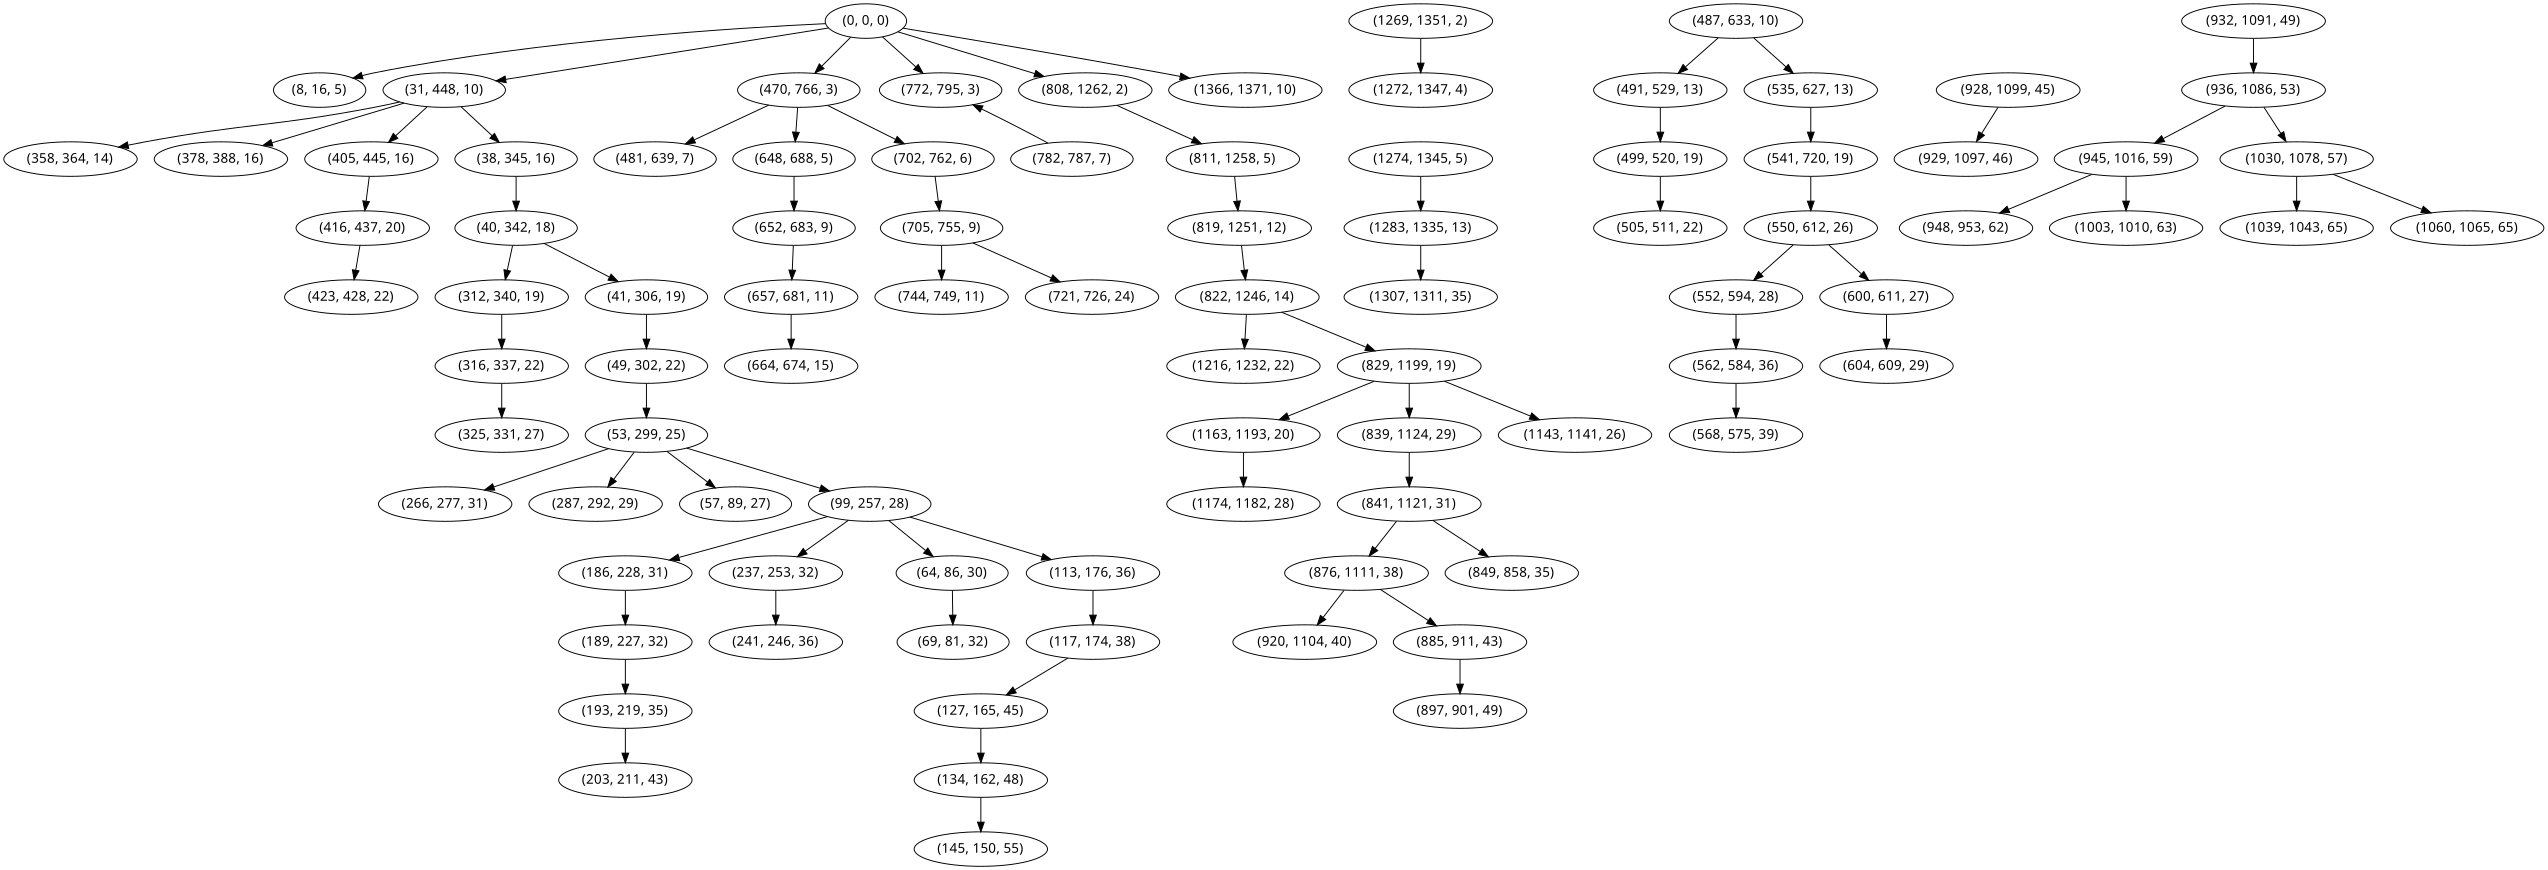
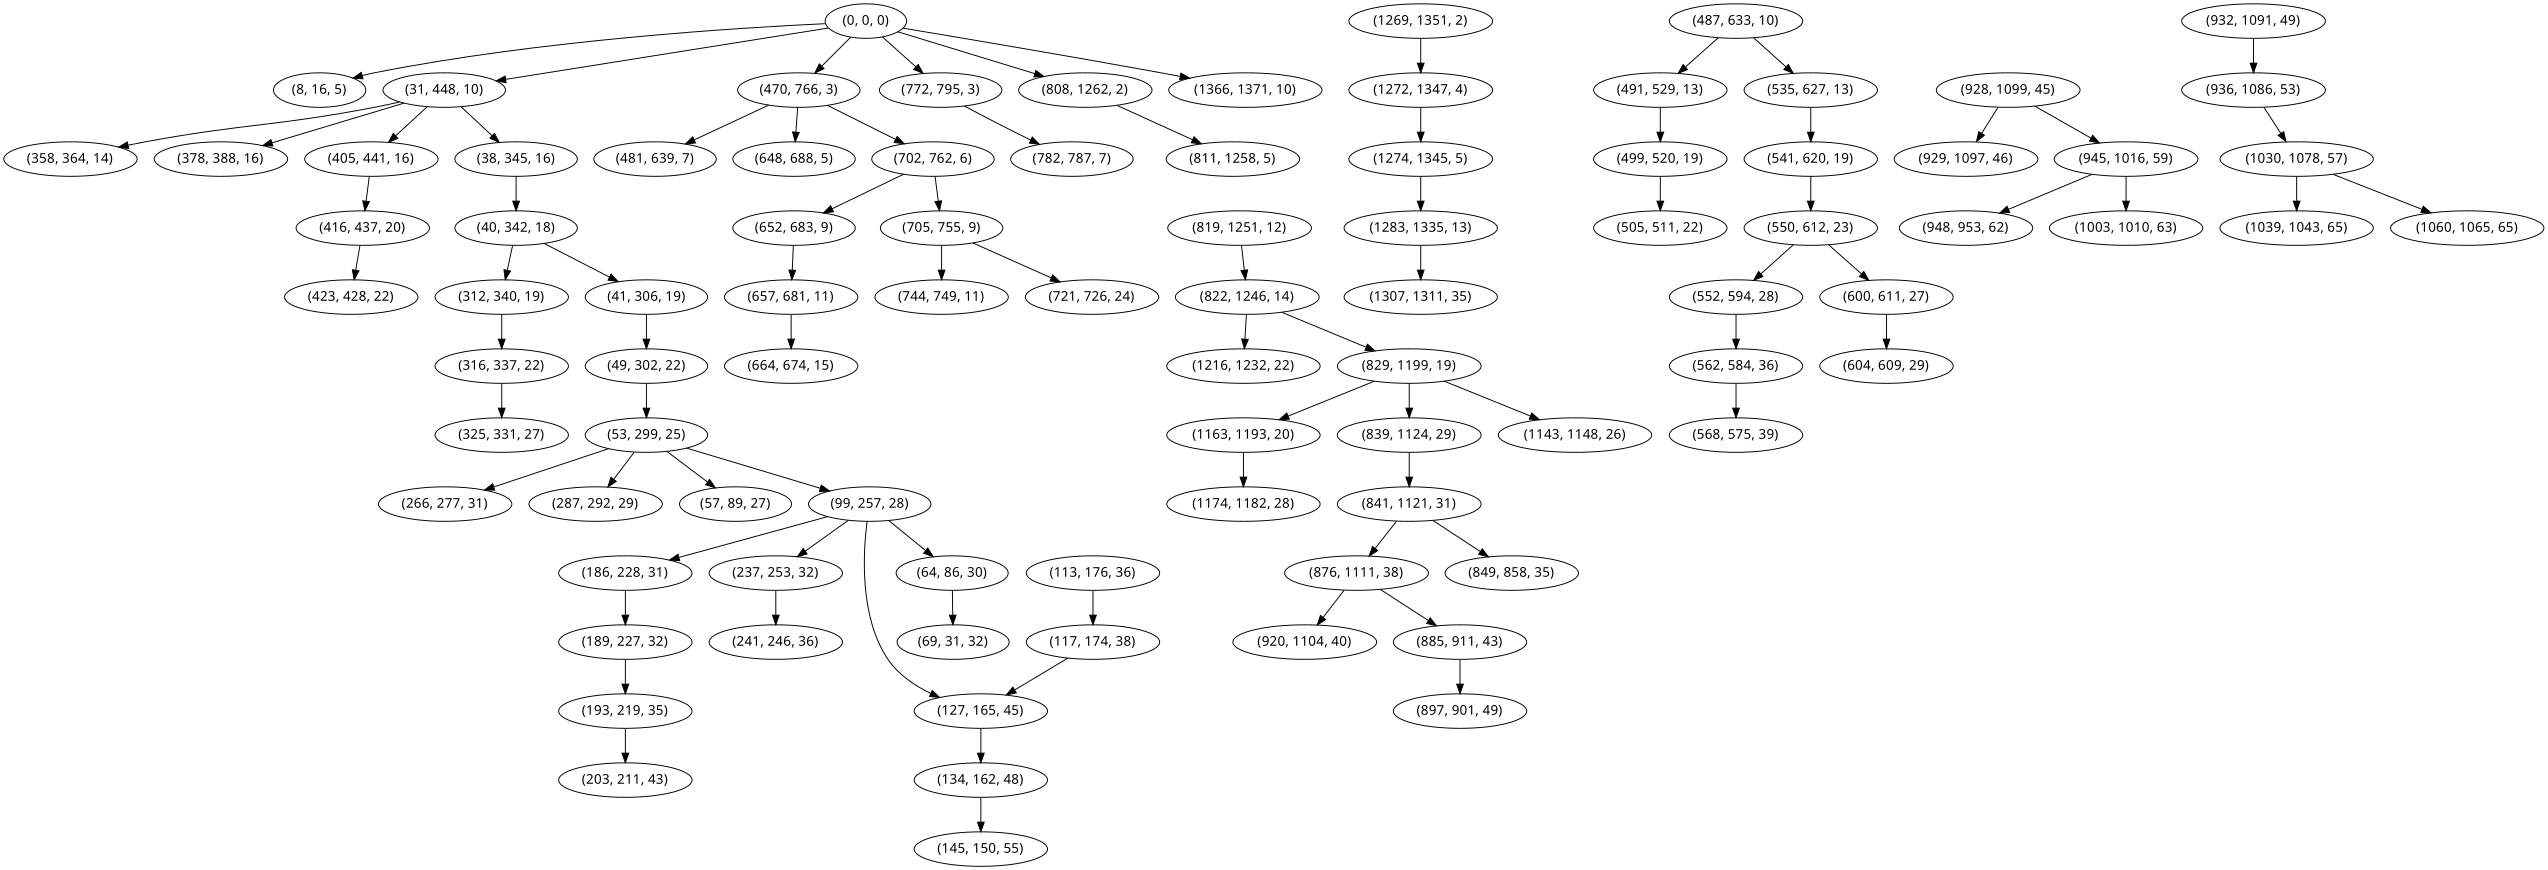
edge "(1272, 1347, 4)" -> "(1274, 1345, 5)": added
edge "(936, 1086, 53)" -> "(945, 1016, 59)": now "(928, 1099, 45)" -> "(945, 1016, 59)"
edge "(782, 787, 7)" -> "(772, 795, 3)": reversed
node "(405, 445, 16)": label "(405, 445, 16)" -> "(405, 441, 16)"
node "(541, 720, 19)": label "(541, 720, 19)" -> "(541, 620, 19)"
edge "(648, 688, 5)" -> "(652, 683, 9)": now "(702, 762, 6)" -> "(652, 683, 9)"
edge "(811, 1258, 5)" -> "(819, 1251, 12)": removed
node "(550, 612, 26)": label "(550, 612, 26)" -> "(550, 612, 23)"
node "(1143, 1141, 26)": label "(1143, 1141, 26)" -> "(1143, 1148, 26)"
edge "(99, 257, 28)" -> "(113, 176, 36)": now "(99, 257, 28)" -> "(127, 165, 45)"
node "(69, 81, 32)": label "(69, 81, 32)" -> "(69, 31, 32)"
